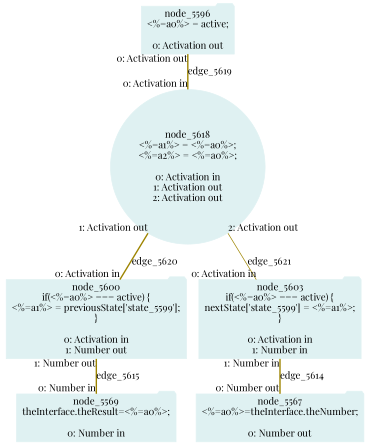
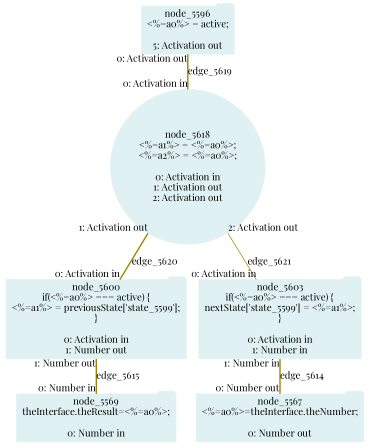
node "node_5596 <%=a0%> = active; 0: Activation out": label "node_5596 <%=a0%> = active; 0: Activation out" -> "node_5596 <%=a0%> = active; 5: Activation out"
